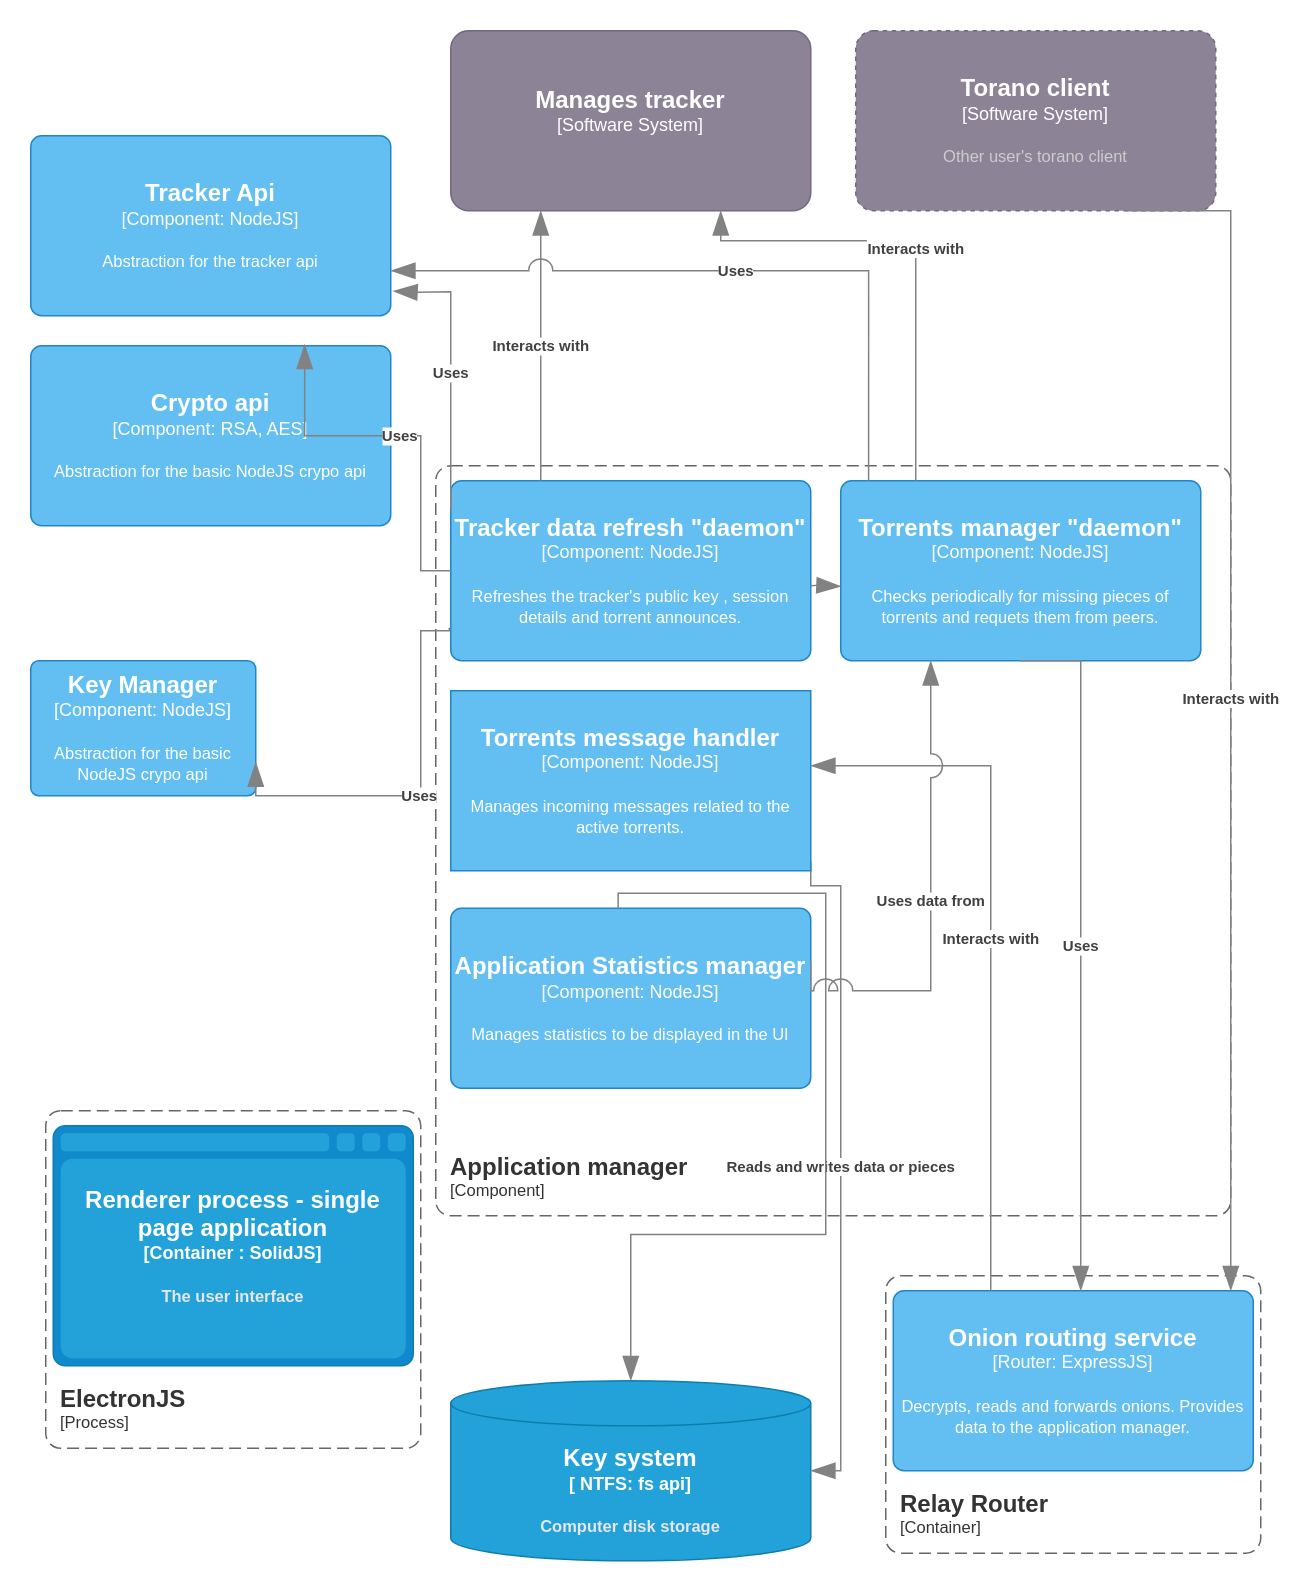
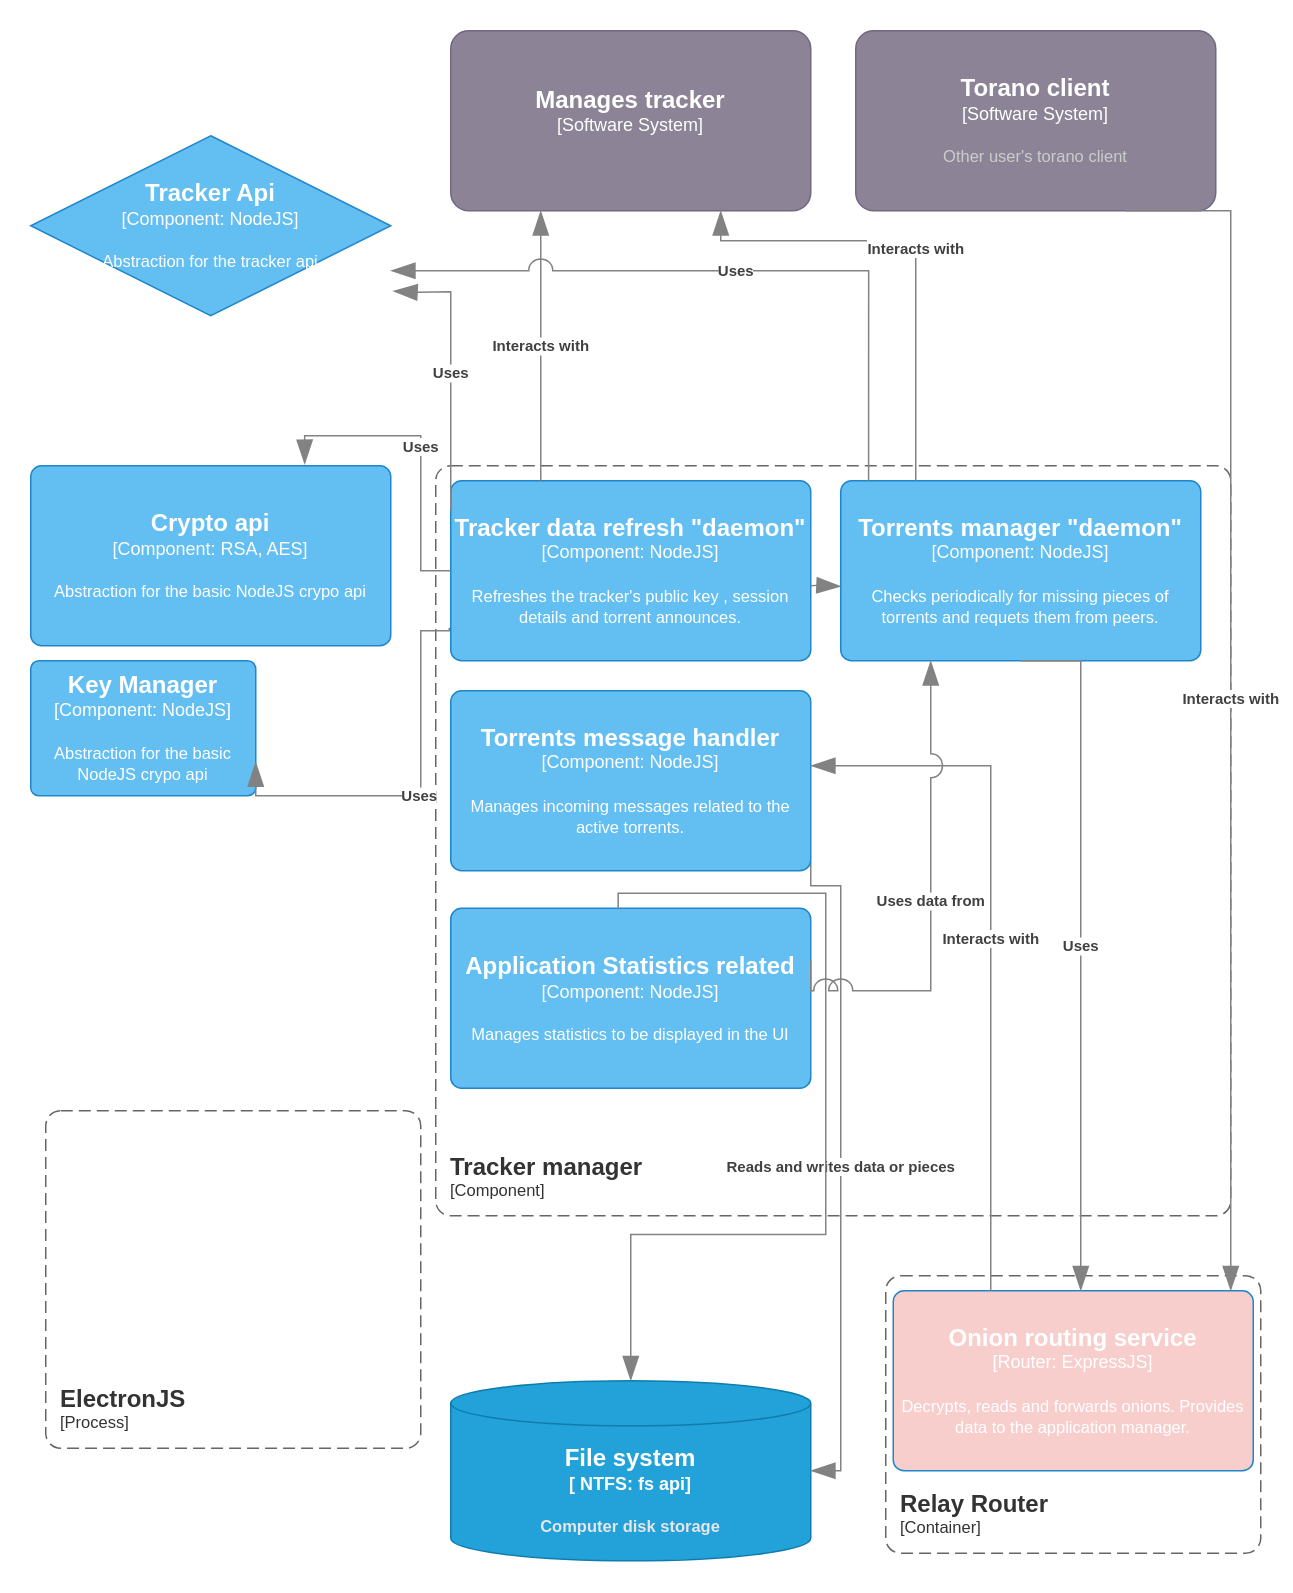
node "Torano client [Software System] Other user's torano client": style dashed -> solid
node "Tracker Api [Component: NodeJS] Abstraction for the tracker api": shape rounded rectangle -> diamond
node "Crypto api [Component: RSA, AES] Abstraction for the basic NodeJS crypo api": moved (211, 436) -> (211, 556)
node "Torrents message handler [Component: NodeJS] Manages incoming messages related to the active torrents.": shape rectangle -> rounded rectangle
node "Application Statistics manager [Component: NodeJS] Manages statistics to be displayed in the UI": label "Application Statistics manager [Component: NodeJS] Manages statistics to be displayed in the UI" -> "Application Statistics related [Component: NodeJS] Manages statistics to be displayed in the UI"
node "Application manager [Component]": label "Application manager [Component]" -> "Tracker manager [Component]"
node "Renderer process - single page application [Container : SolidJS] The user interface": removed
node "Onion routing service [Router: ExpressJS] Decrypts, reads and forwards onions. Provides data to the application manager.": fillcolor #63bef2 -> #f8cecc
node "Key system [ NTFS: fs api] Computer disk storage": label "Key system [ NTFS: fs api] Computer disk storage" -> "File system [ NTFS: fs api] Computer disk storage"
